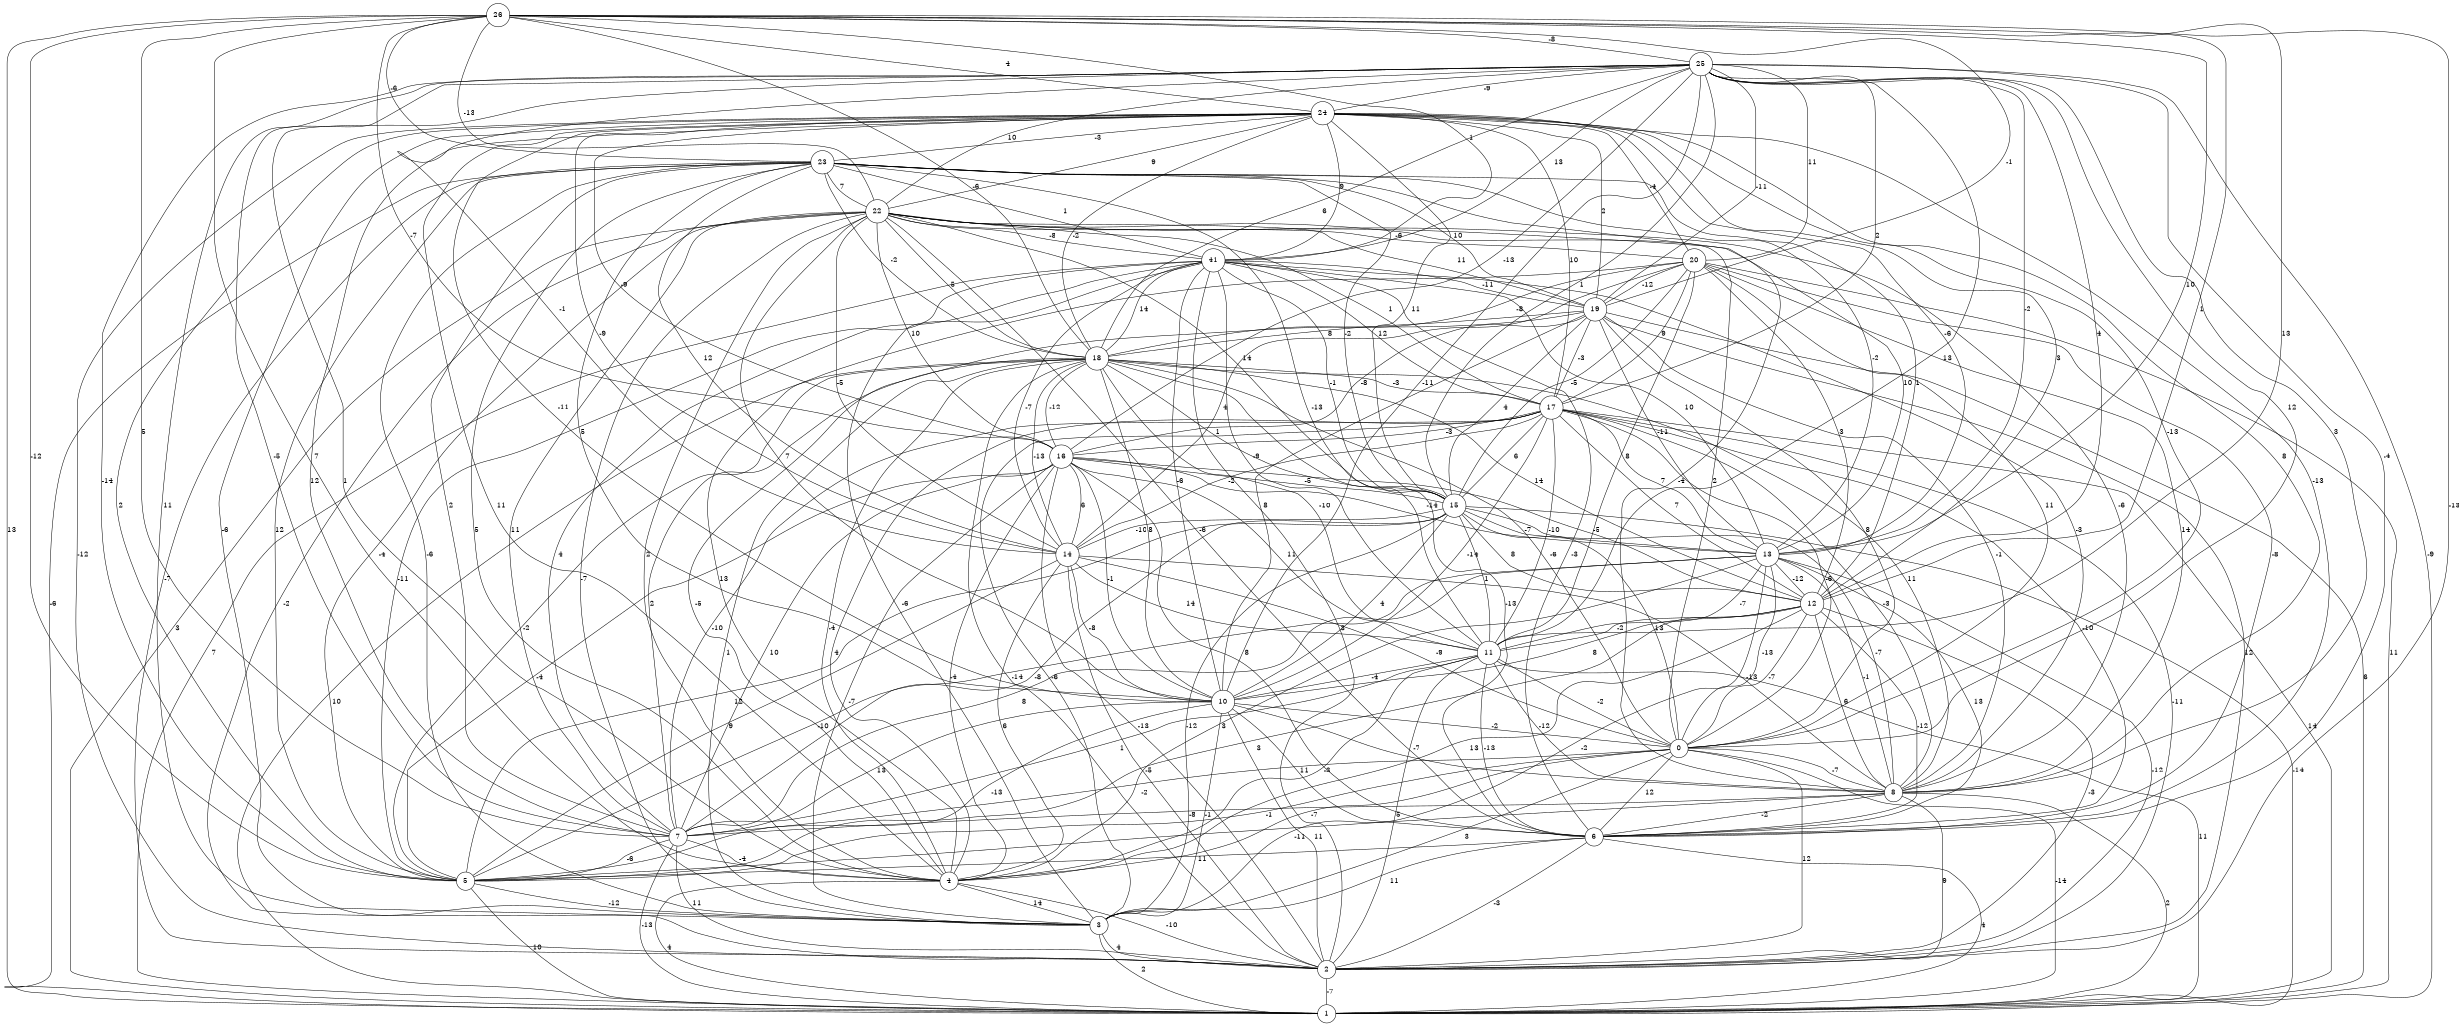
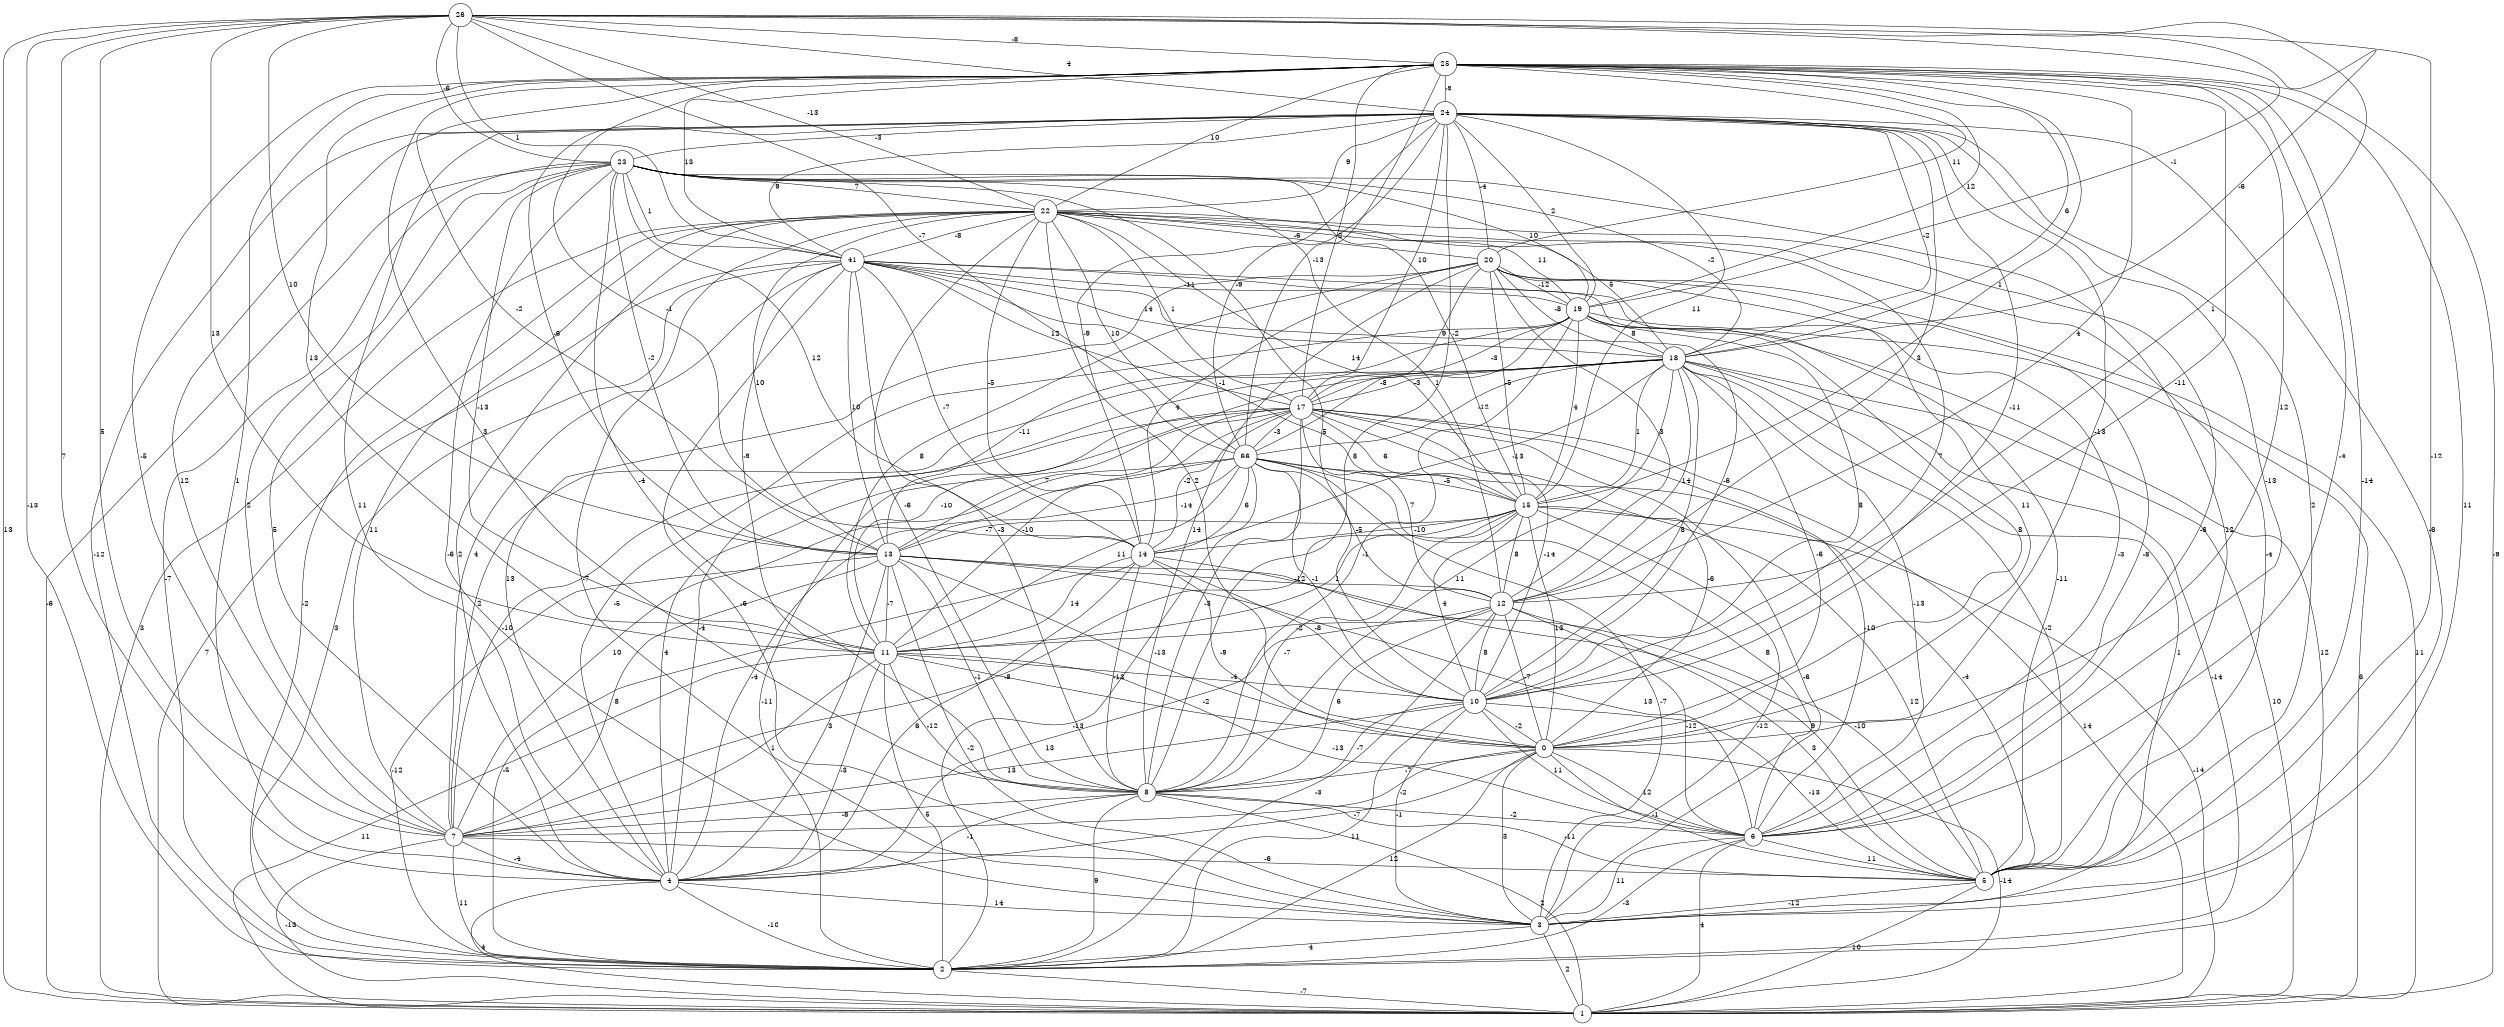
edge "25" -- "19": label "-11" -> "12"
node "16": label "16" -> "66"
edge "8" -- "4": added, label "-1"
